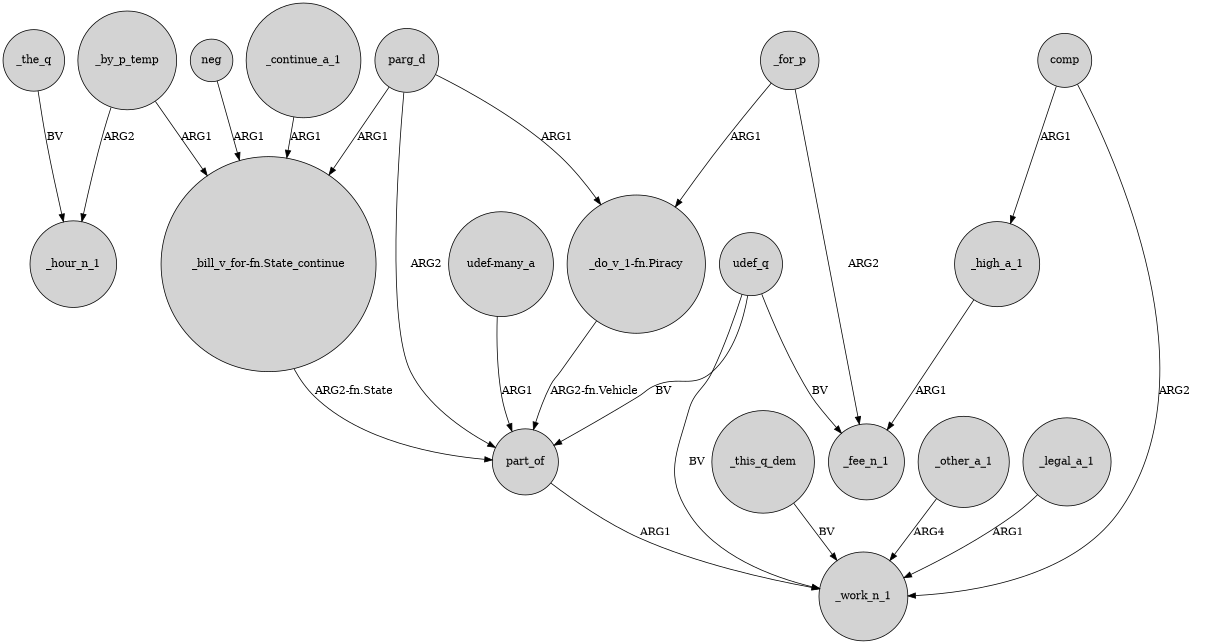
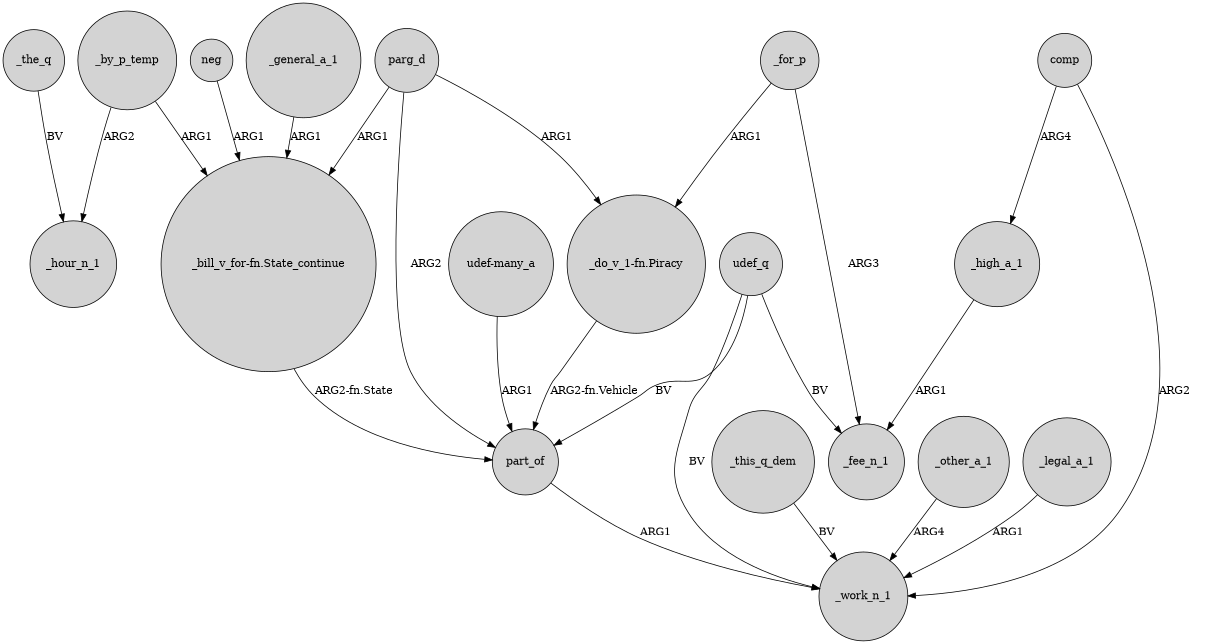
node "_continue_a_1": label "_continue_a_1" -> "_general_a_1"
edge "comp" -> "_high_a_1": label "ARG1" -> "ARG4"
edge "_for_p" -> "_fee_n_1": label "ARG2" -> "ARG3"
